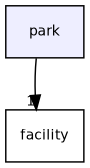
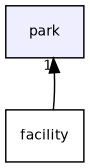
edge "park" -> "facility": reversed
